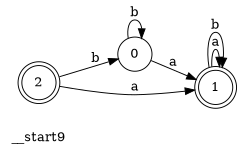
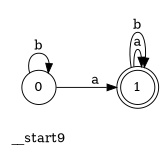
node "2": removed
